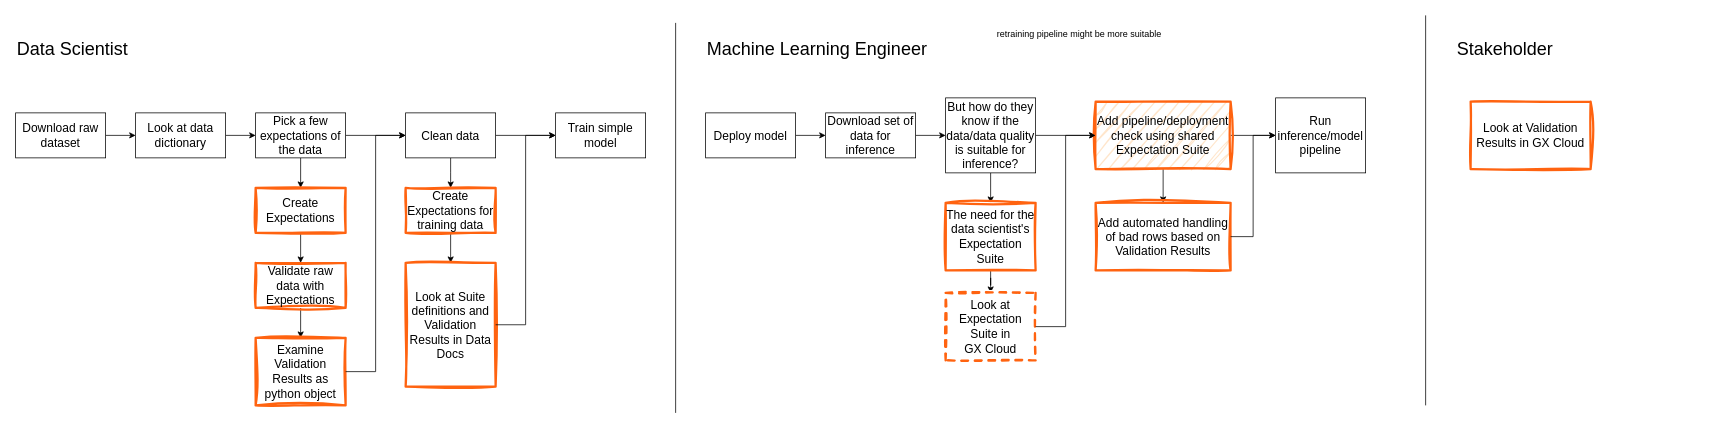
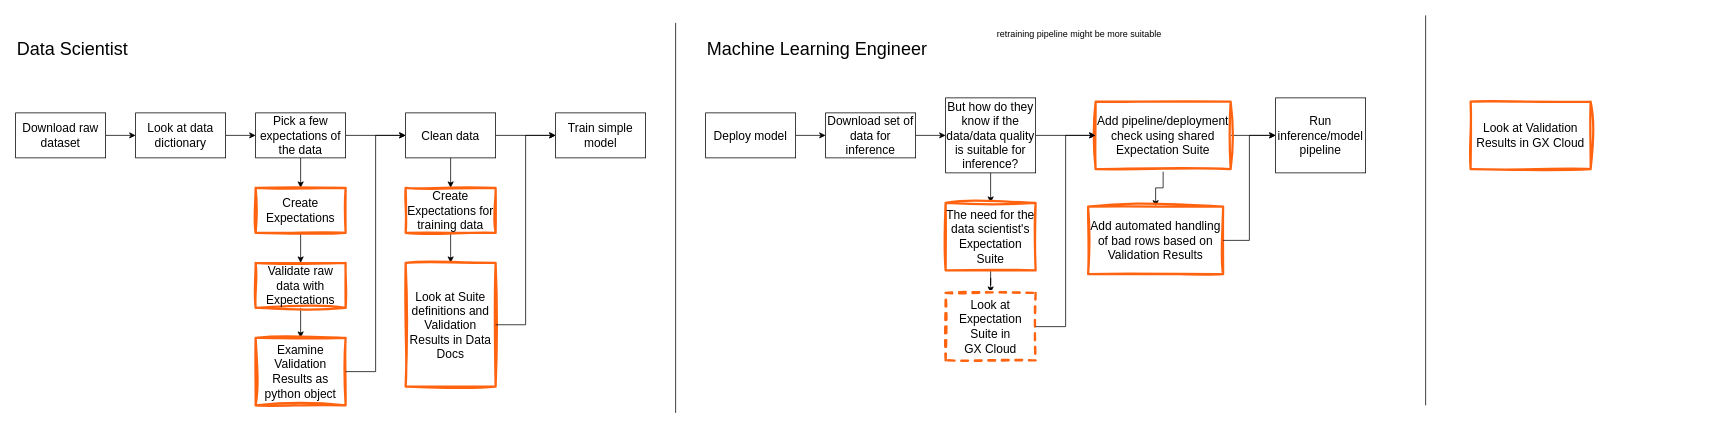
node "Stakeholder": removed
node "Add pipeline/deployment check using shared Expectation Suite": fillcolor #ffe6cc -> #ffffff
node "Add automated handling of bad rows based on Validation Results": moved (1163, 237) -> (1155, 240)
